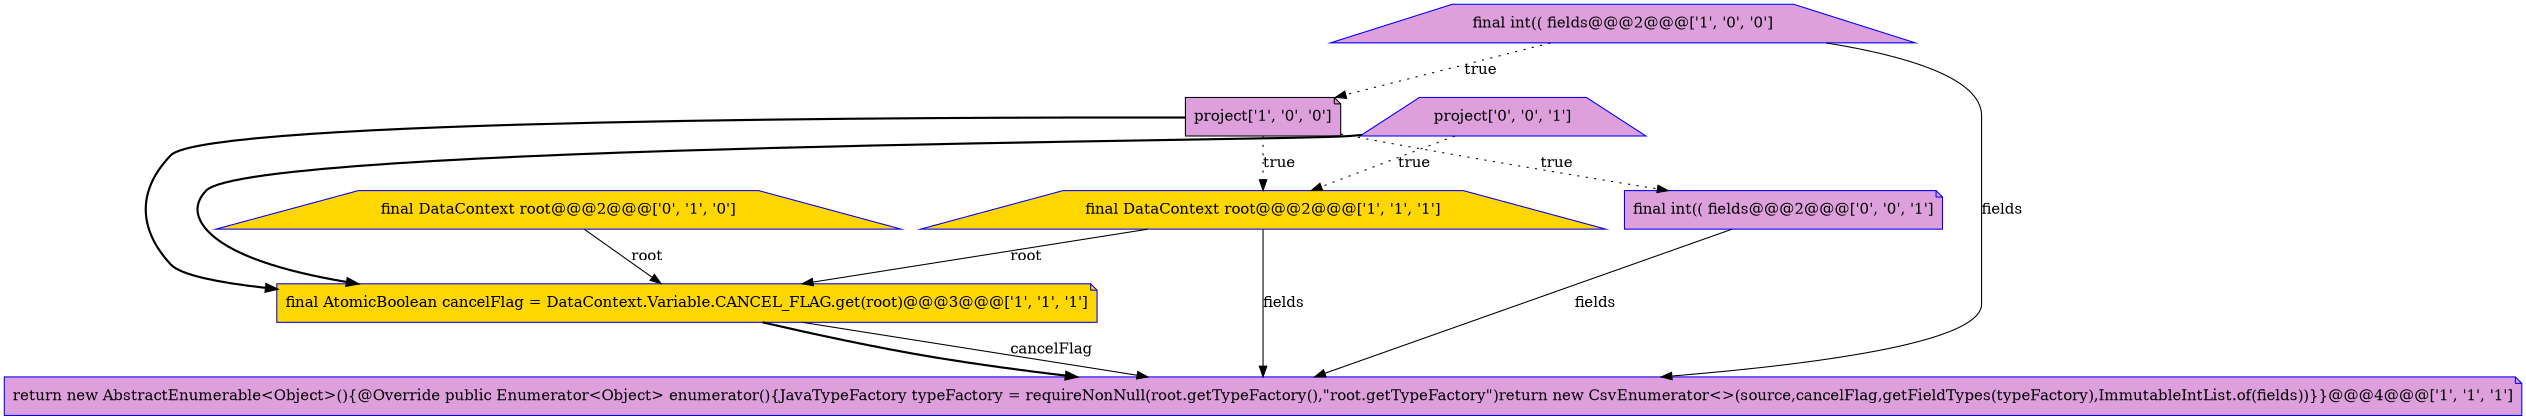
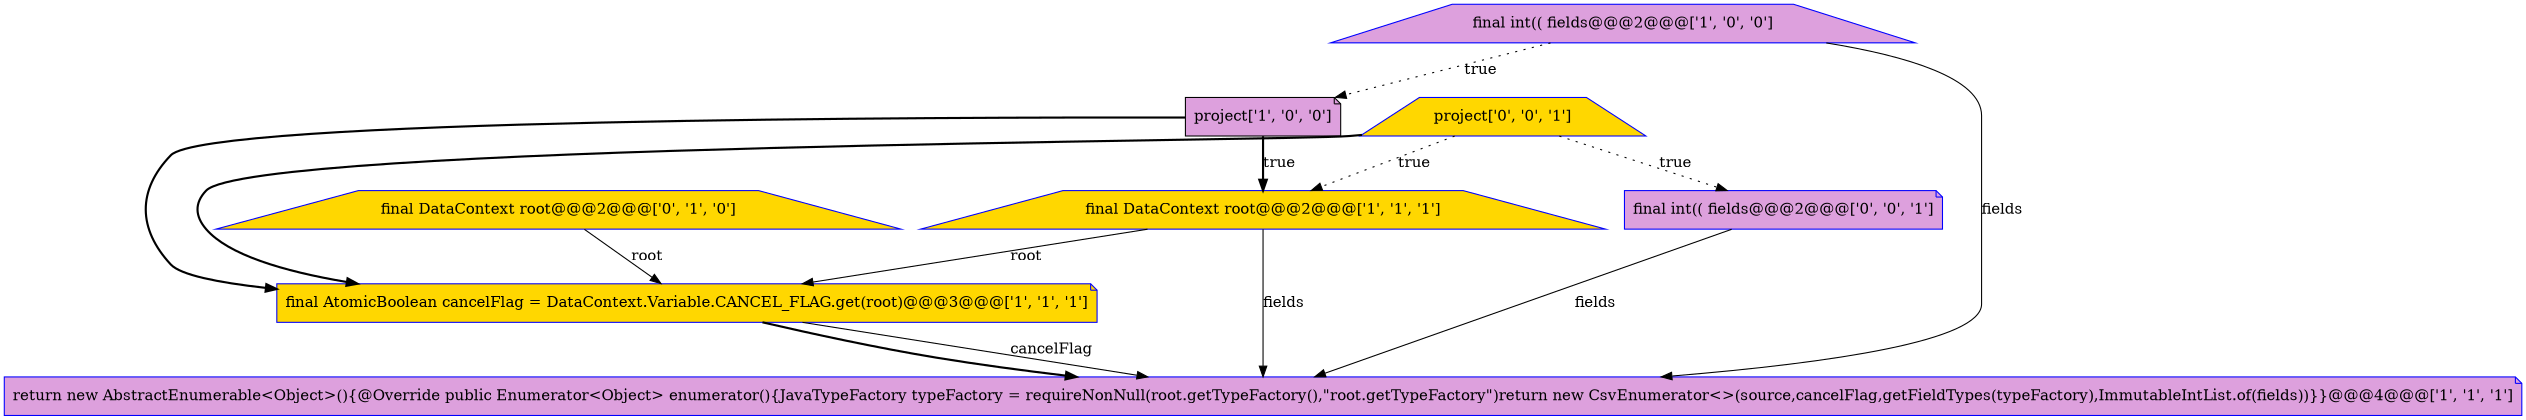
node "project['0', '0', '1']": fillcolor plum -> gold
edge "project['1', '0', '0']" -> "final DataContext root@@@2@@@['1', '1', '1']": style dotted -> bold
edge "project['1', '0', '0']" -> "final int(( fields@@@2@@@['0', '0', '1']": now "project['0', '0', '1']" -> "final int(( fields@@@2@@@['0', '0', '1']"
